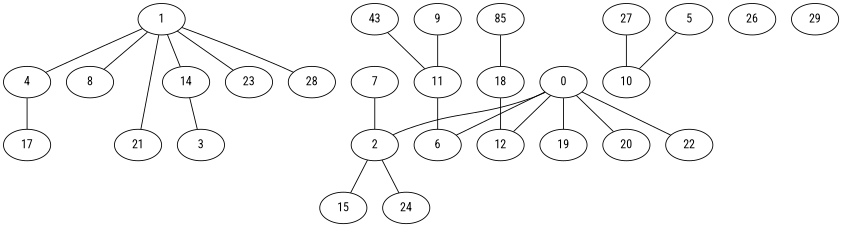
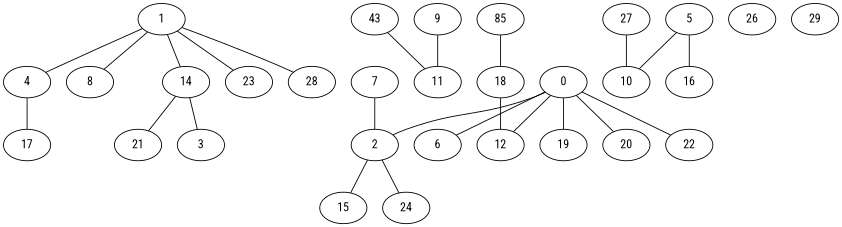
edge "1" -- "21": now "14" -- "21"
node "16": added
edge "11" -- "6": removed
